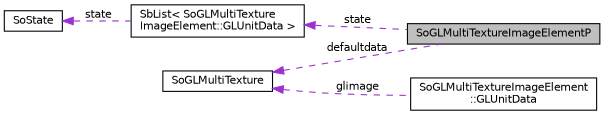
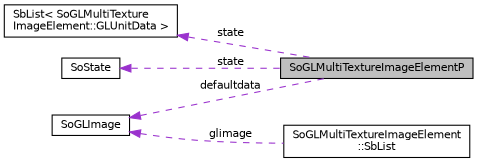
edge "SbList< SoGLMultiTexture ImageElement::GLUnitData >" -> "SoState": now "SoGLMultiTextureImageElementP" -> "SoState"
node "SoGLMultiTexture": label "SoGLMultiTexture" -> "SoGLImage"
node "SoGLMultiTextureImageElement ::GLUnitData": label "SoGLMultiTextureImageElement ::GLUnitData" -> "SoGLMultiTextureImageElement ::SbList"
